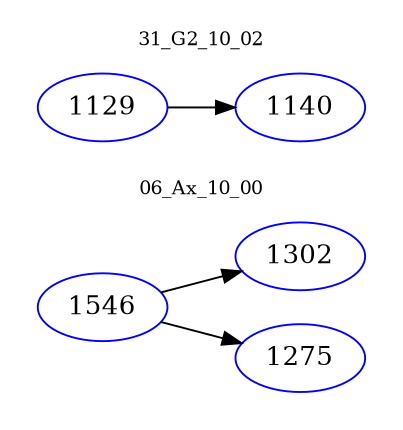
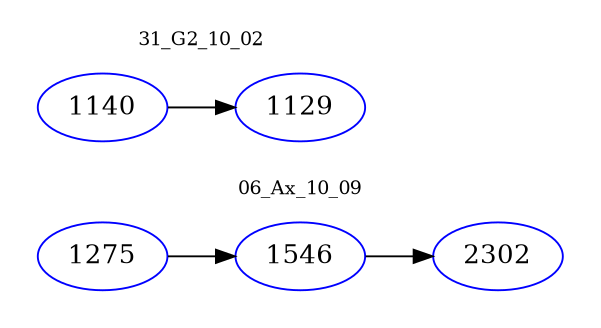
edge "1129" -> "1140": reversed
cluster "06_Ax_10_00": label "06_Ax_10_00" -> "06_Ax_10_09"
node "1302": label "1302" -> "2302"
edge "1546" -> "1275": reversed
